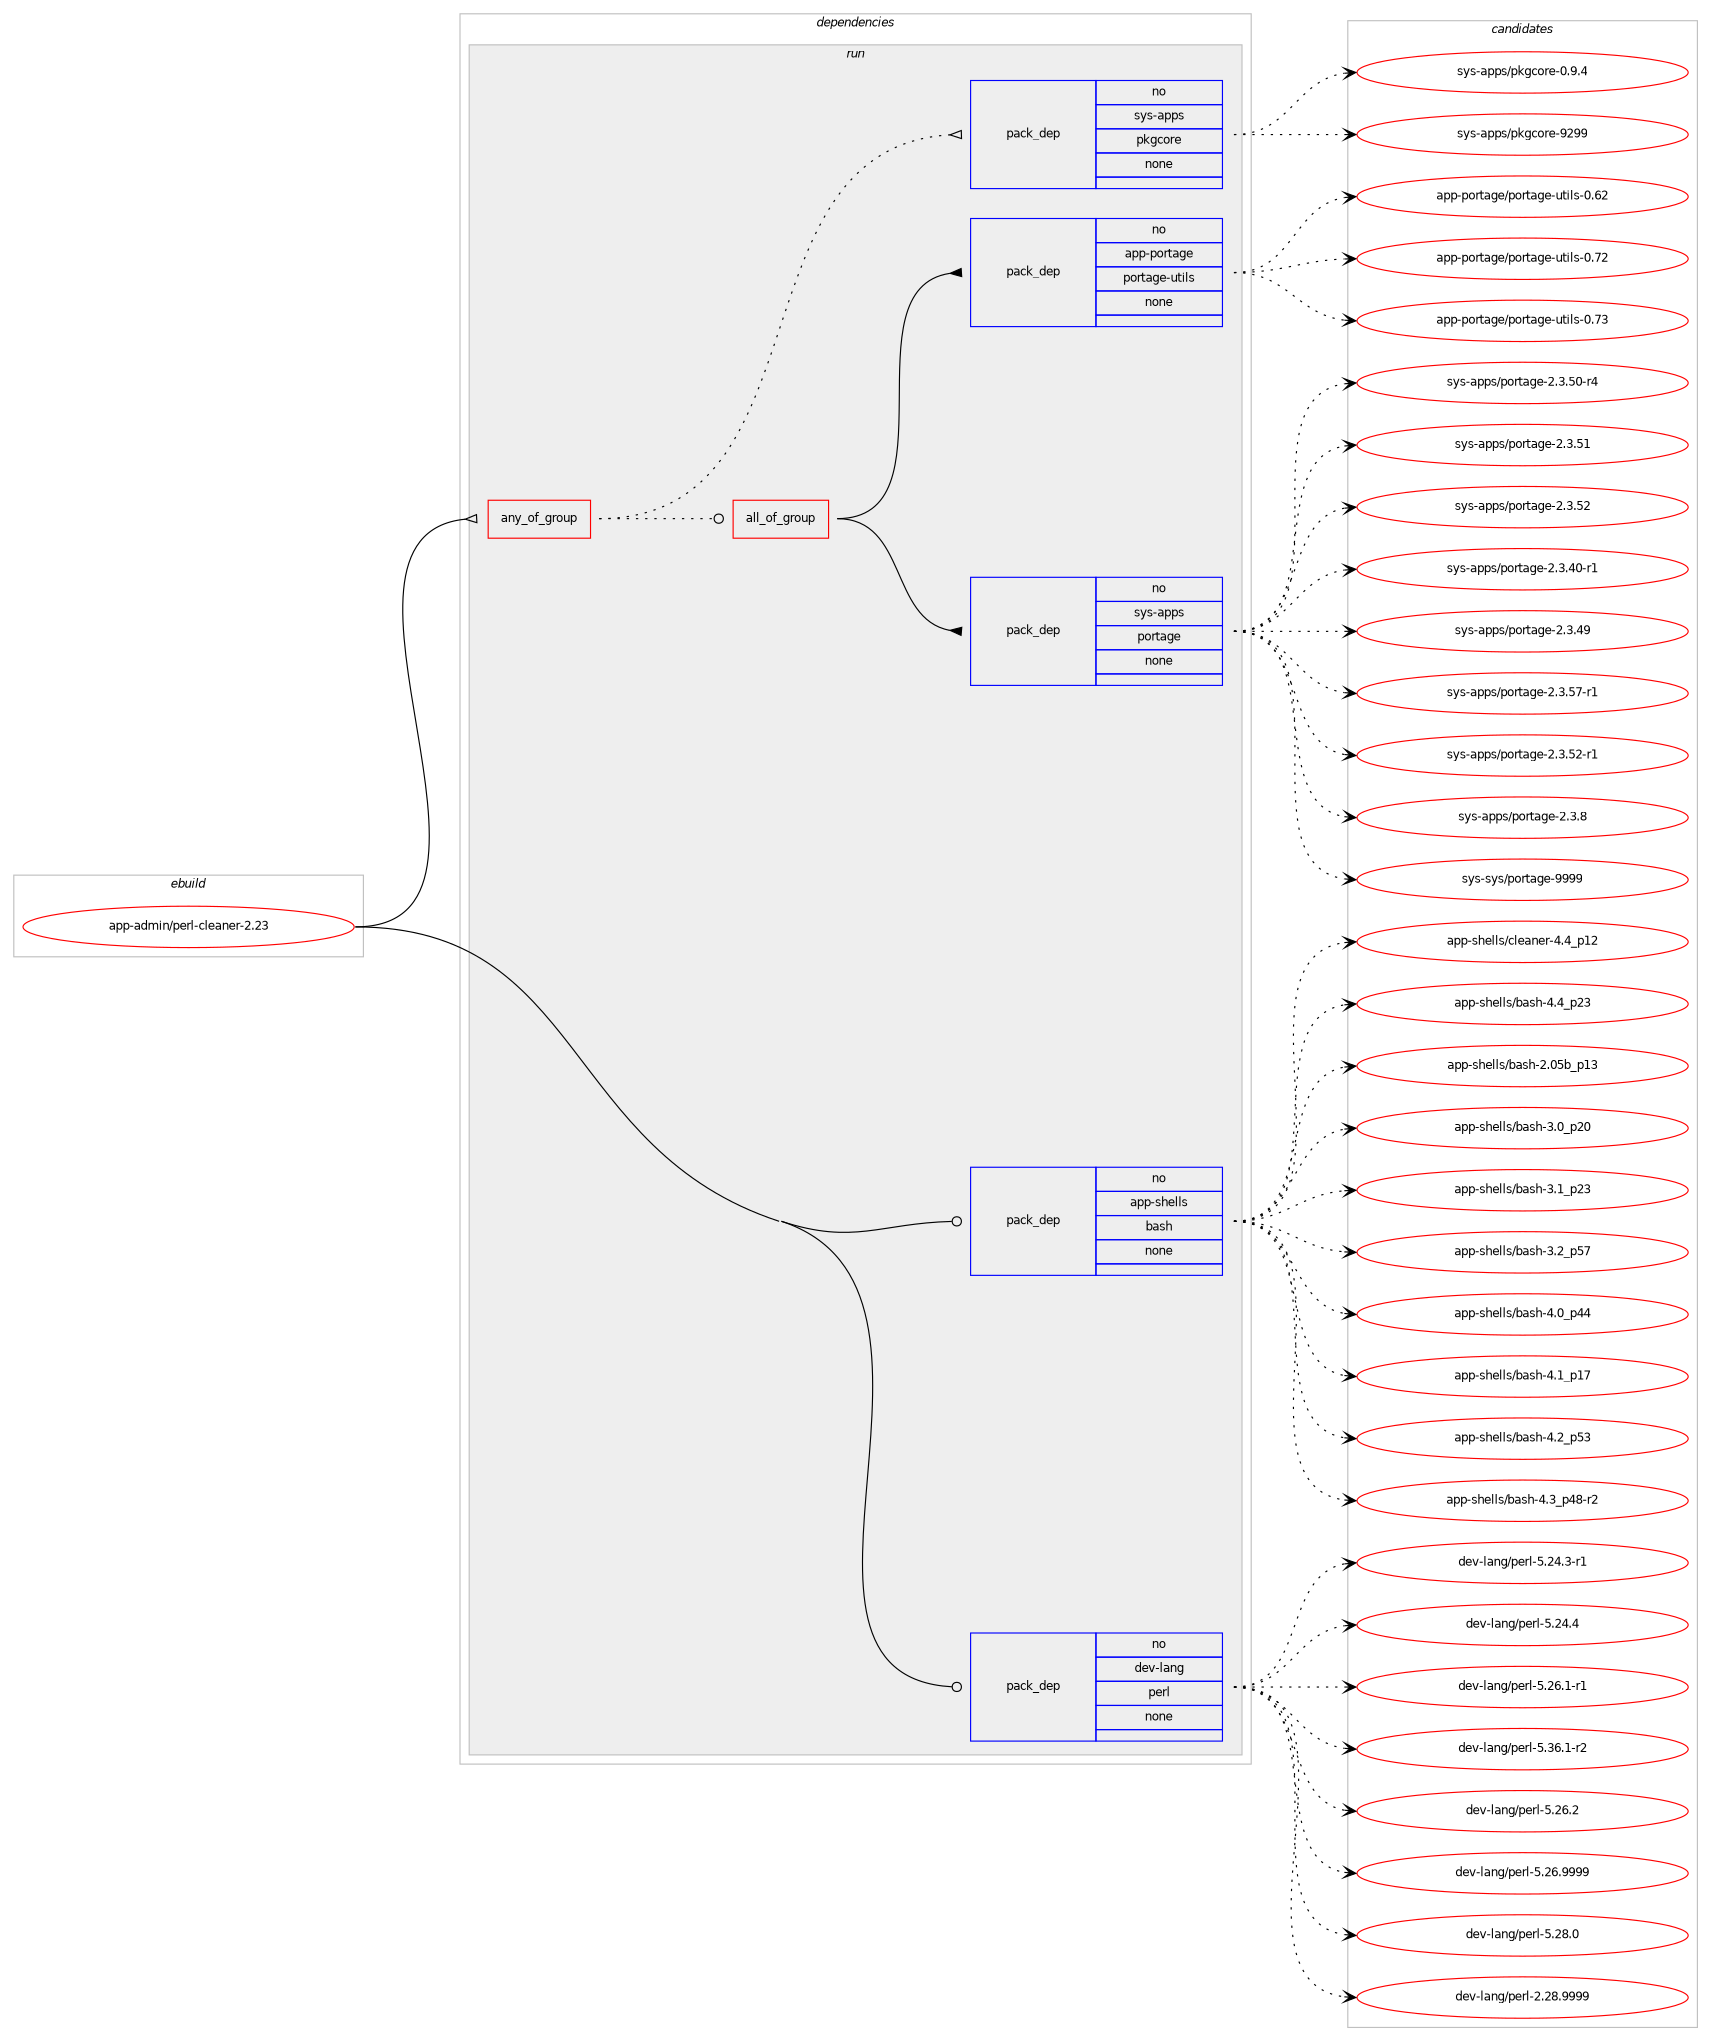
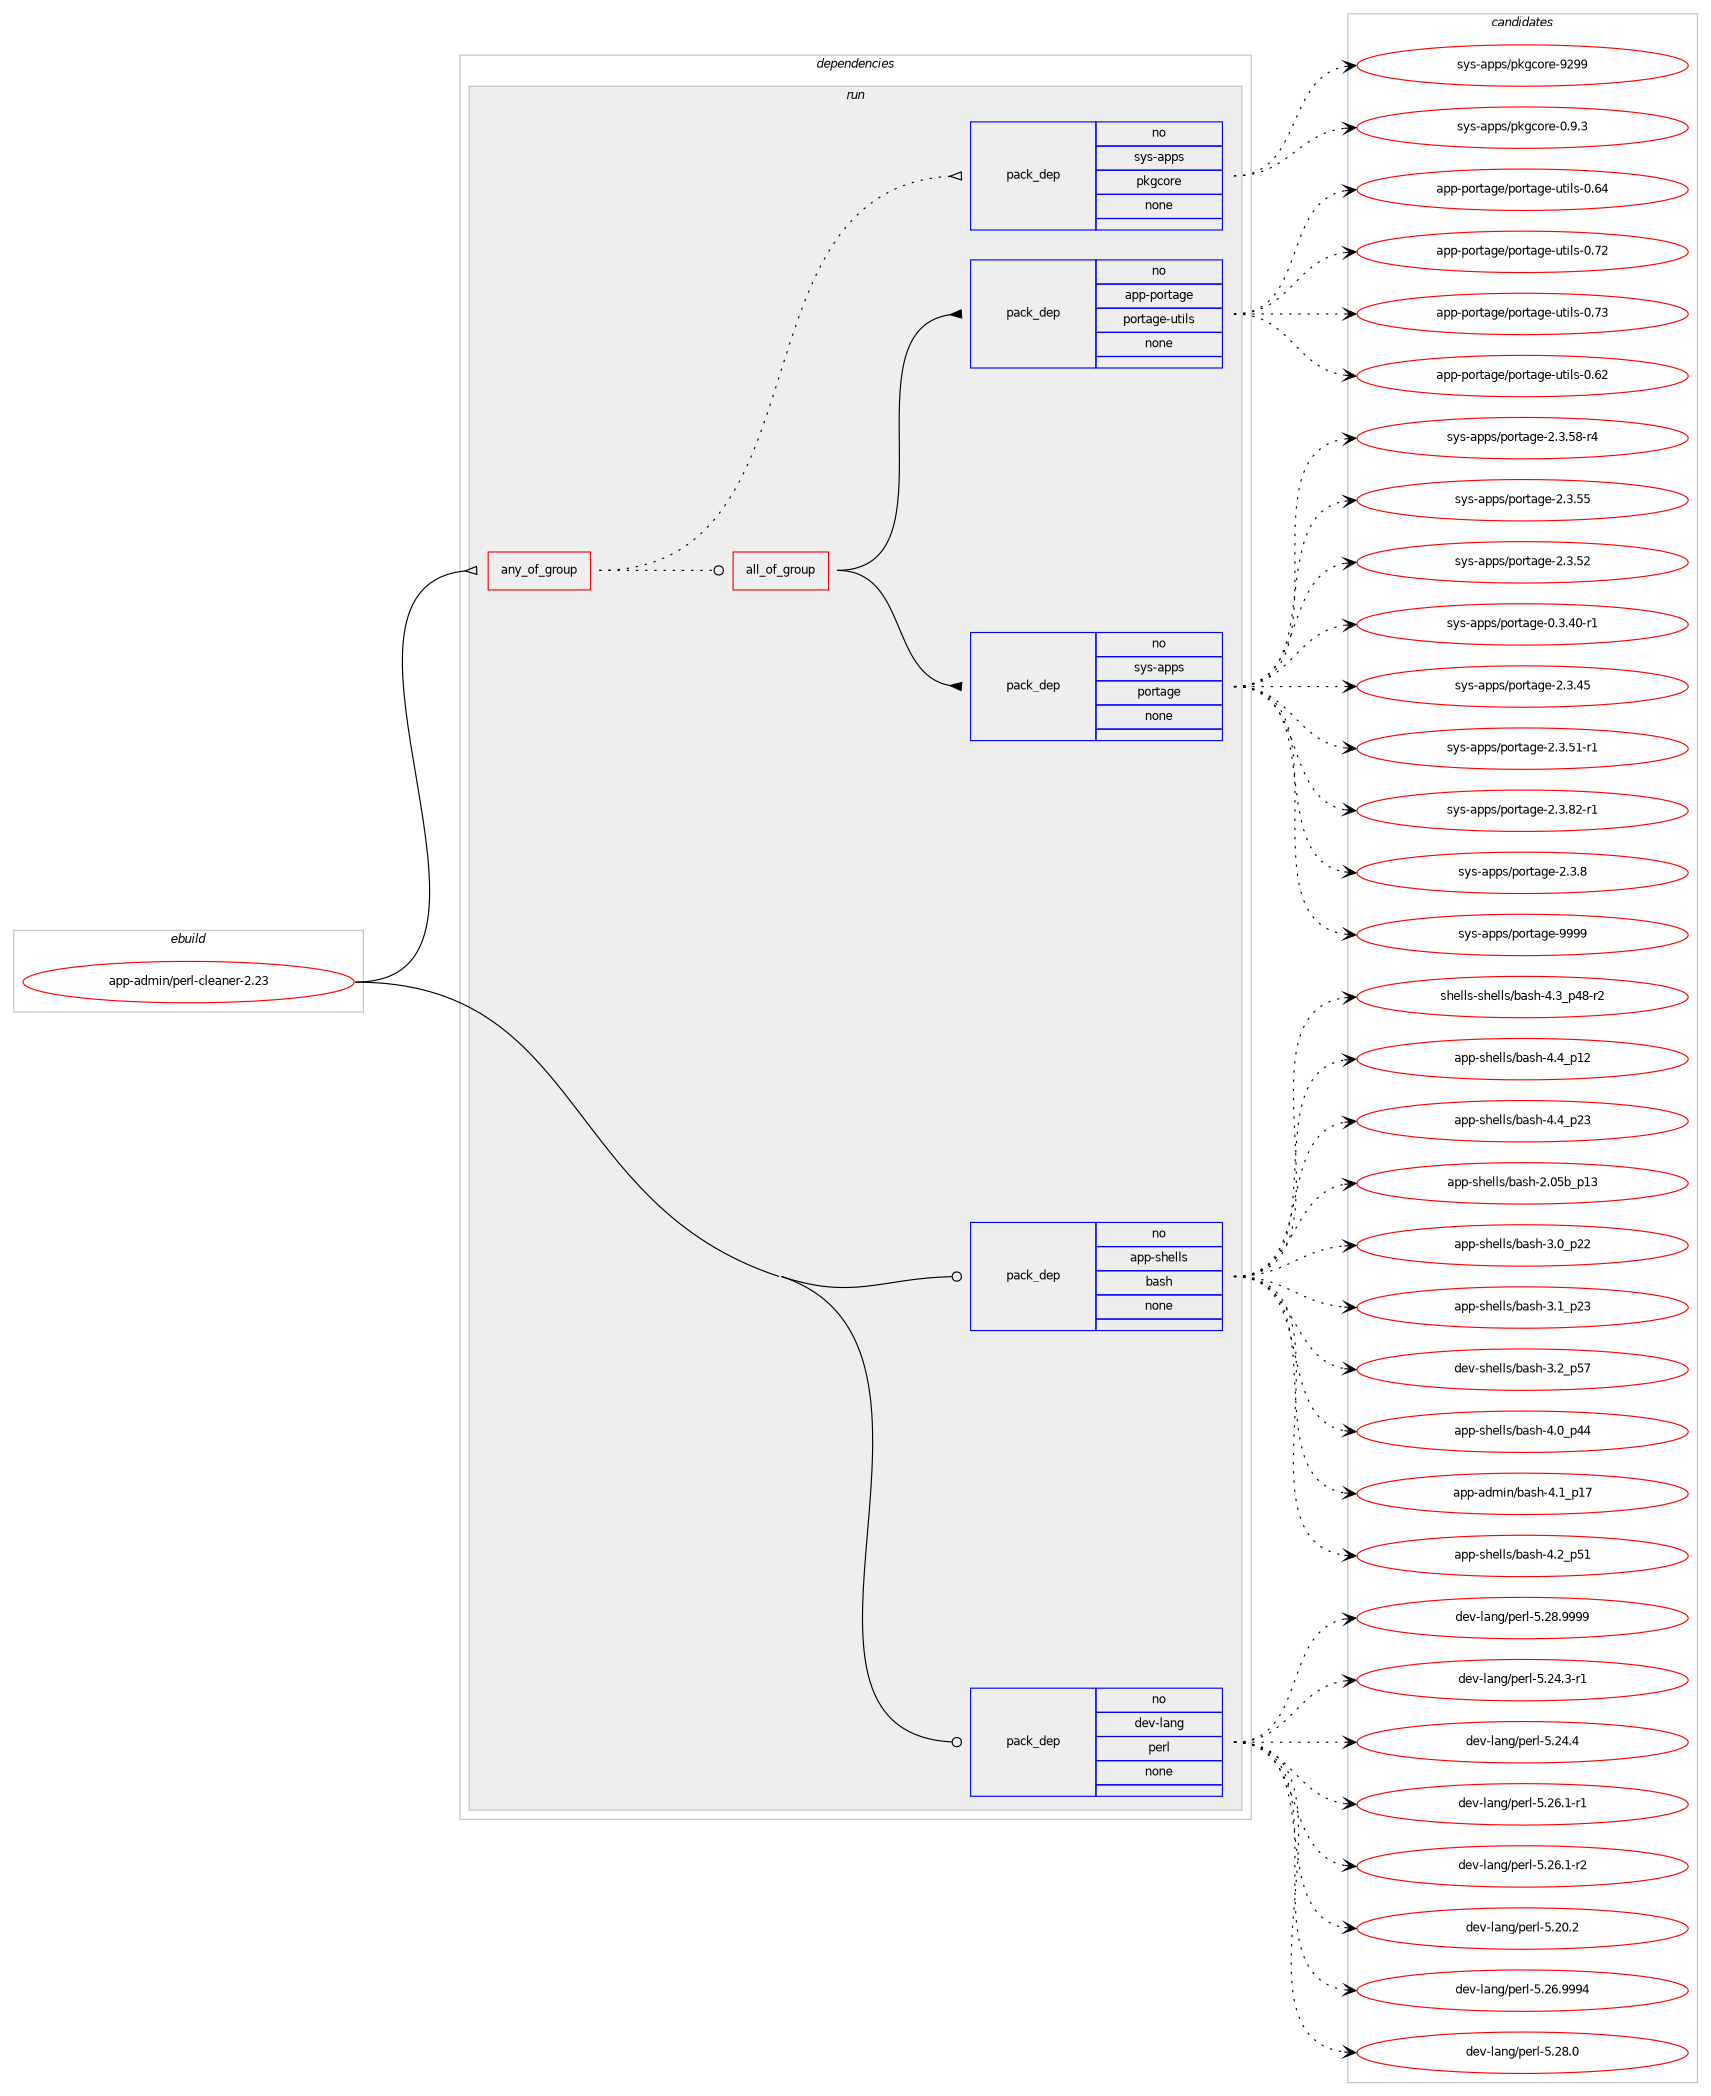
node "sys-apps/pkgcore-0.9.4": label "sys-apps/pkgcore-0.9.4" -> "sys-apps/pkgcore-0.9.3"
node "app-portage/portage-utils-0.64": added
node "sys-apps/portage-2.3.50-r4": label "sys-apps/portage-2.3.50-r4" -> "sys-apps/portage-2.3.58-r4"
node "sys-apps/portage-2.3.51": label "sys-apps/portage-2.3.51" -> "sys-apps/portage-2.3.55"
node "sys-apps/portage-2.3.40-r1": label "sys-apps/portage-2.3.40-r1" -> "sys-apps/portage-0.3.40-r1"
node "sys-apps/portage-2.3.49": label "sys-apps/portage-2.3.49" -> "sys-apps/portage-2.3.45"
node "sys-apps/portage-2.3.57-r1": label "sys-apps/portage-2.3.57-r1" -> "sys-apps/portage-2.3.51-r1"
node "sys-apps/portage-2.3.52-r1": label "sys-apps/portage-2.3.52-r1" -> "sys-apps/portage-2.3.82-r1"
node "sys-sys/portage-9999": label "sys-sys/portage-9999" -> "sys-apps/portage-9999"
node "app-shells/cleaner-4.4_p12": label "app-shells/cleaner-4.4_p12" -> "app-shells/bash-4.4_p12"
node "app-shells/bash-3.0_p20": label "app-shells/bash-3.0_p20" -> "app-shells/bash-3.0_p22"
node "app-shells/bash-3.2_p57": label "app-shells/bash-3.2_p57" -> "dev-shells/bash-3.2_p57"
node "app-shells/bash-4.1_p17": label "app-shells/bash-4.1_p17" -> "app-admin/bash-4.1_p17"
node "app-shells/bash-4.2_p53": label "app-shells/bash-4.2_p53" -> "app-shells/bash-4.2_p51"
node "app-shells/bash-4.3_p48-r2": label "app-shells/bash-4.3_p48-r2" -> "shells-shells/bash-4.3_p48-r2"
node "dev-lang/perl-5.36.1-r2": label "dev-lang/perl-5.36.1-r2" -> "dev-lang/perl-5.26.1-r2"
node "dev-lang/perl-5.26.2": label "dev-lang/perl-5.26.2" -> "dev-lang/perl-5.20.2"
node "dev-lang/perl-5.26.9999": label "dev-lang/perl-5.26.9999" -> "dev-lang/perl-5.26.9994"
node "dev-lang/perl-2.28.9999": label "dev-lang/perl-2.28.9999" -> "dev-lang/perl-5.28.9999"
